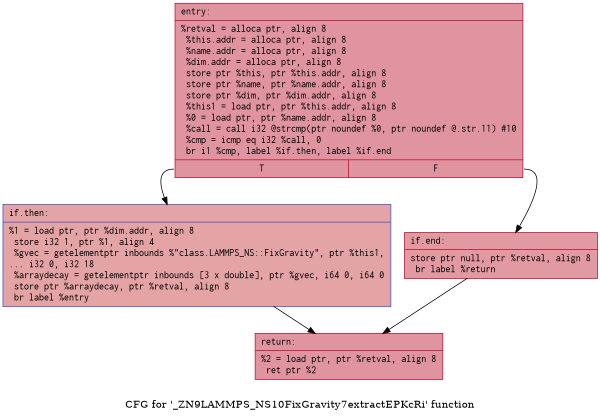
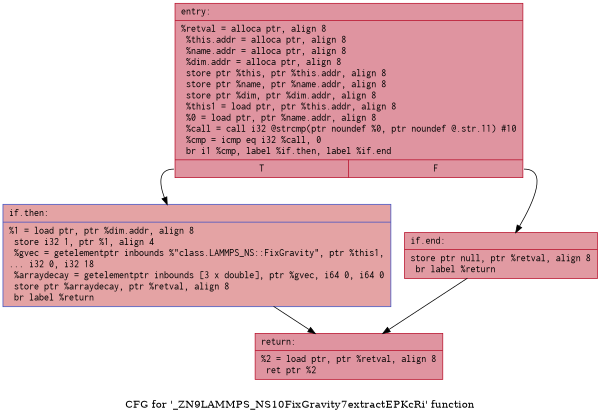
node "if.then:": text "br label %entry" -> "br label %return"
